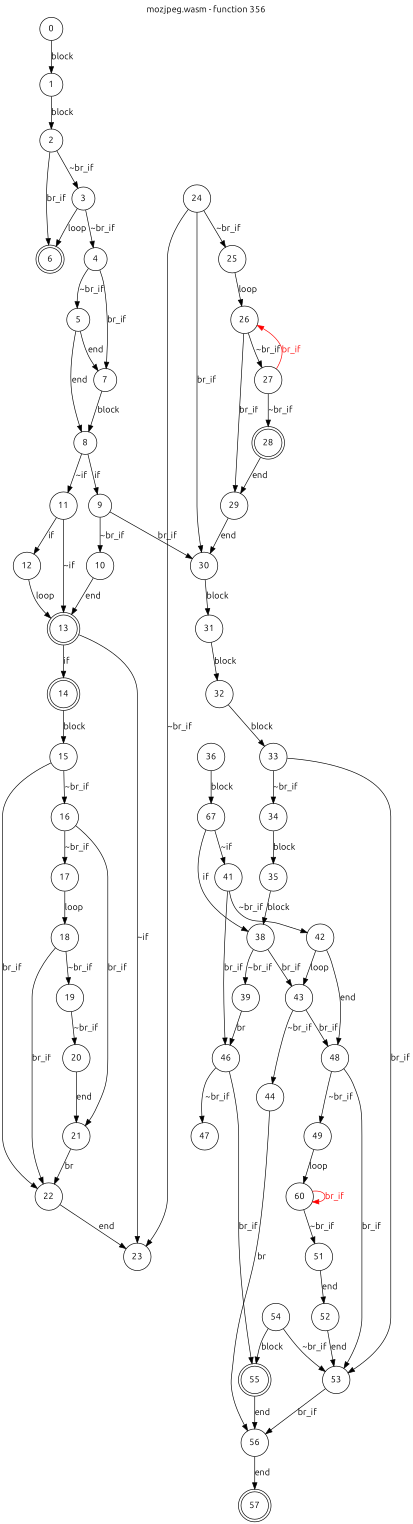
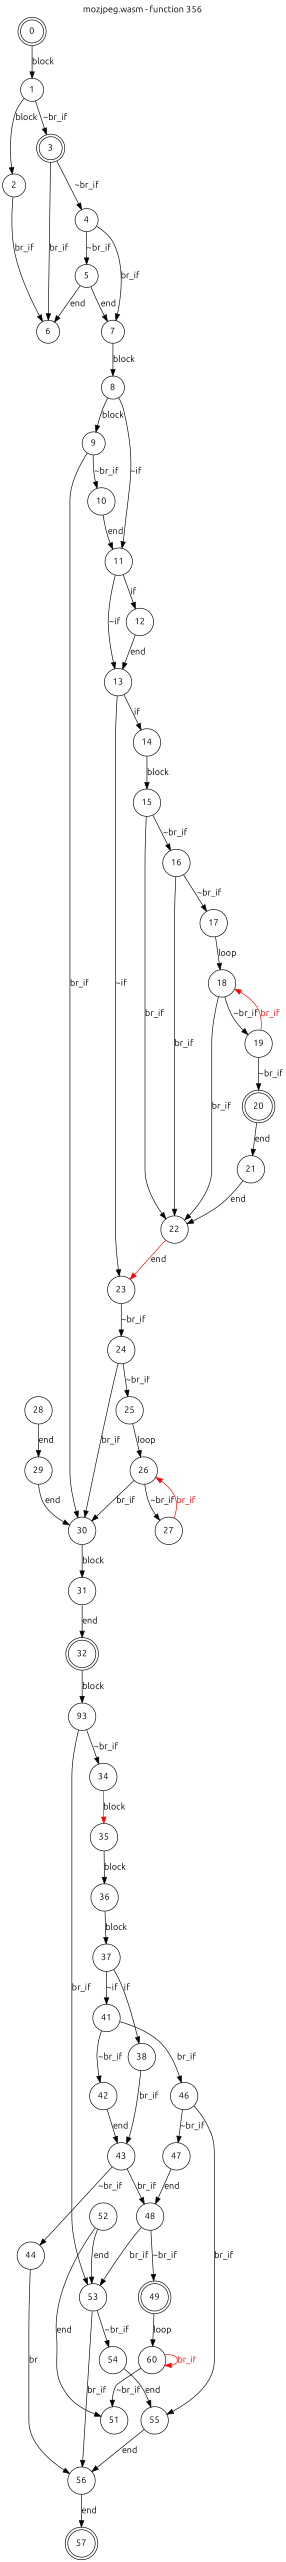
node "0": shape circle -> doublecircle
edge "2" -> "3": now "1" -> "3"
node "3": shape circle -> doublecircle
edge "3" -> "6": label "loop" -> "br_if"
node "6": shape doublecircle -> circle
edge "5" -> "8": now "5" -> "6"
edge "27" -> "28": removed, label "~br_if"
edge "26" -> "29": now "26" -> "30"
node "28": shape doublecircle -> circle
edge "8" -> "9": label "if" -> "block"
edge "10" -> "13": now "10" -> "11"
edge "12" -> "13": label "loop" -> "end"
node "13": shape doublecircle -> circle
edge "31" -> "32": label "block" -> "end"
node "14": shape doublecircle -> circle
node "32": shape circle -> doublecircle
edge "24" -> "23": reversed
node "33": label "33" -> "93"
node "67": label "67" -> "37"
edge "34" -> "35": color black -> red
edge "35" -> "38": now "35" -> "36"
edge "42" -> "43": label "loop" -> "end"
edge "16" -> "21": now "16" -> "22"
edge "42" -> "48": now "47" -> "48"
node "39": removed
edge "19" -> "18": added, label "br_if"
node "20": shape circle -> doublecircle
node "49": shape circle -> doublecircle
edge "21" -> "22": label "br" -> "end"
edge "22" -> "23": color black -> red
edge "51" -> "52": reversed
edge "54" -> "55": label "block" -> "end"
edge "54" -> "53": reversed
node "55": shape doublecircle -> circle
